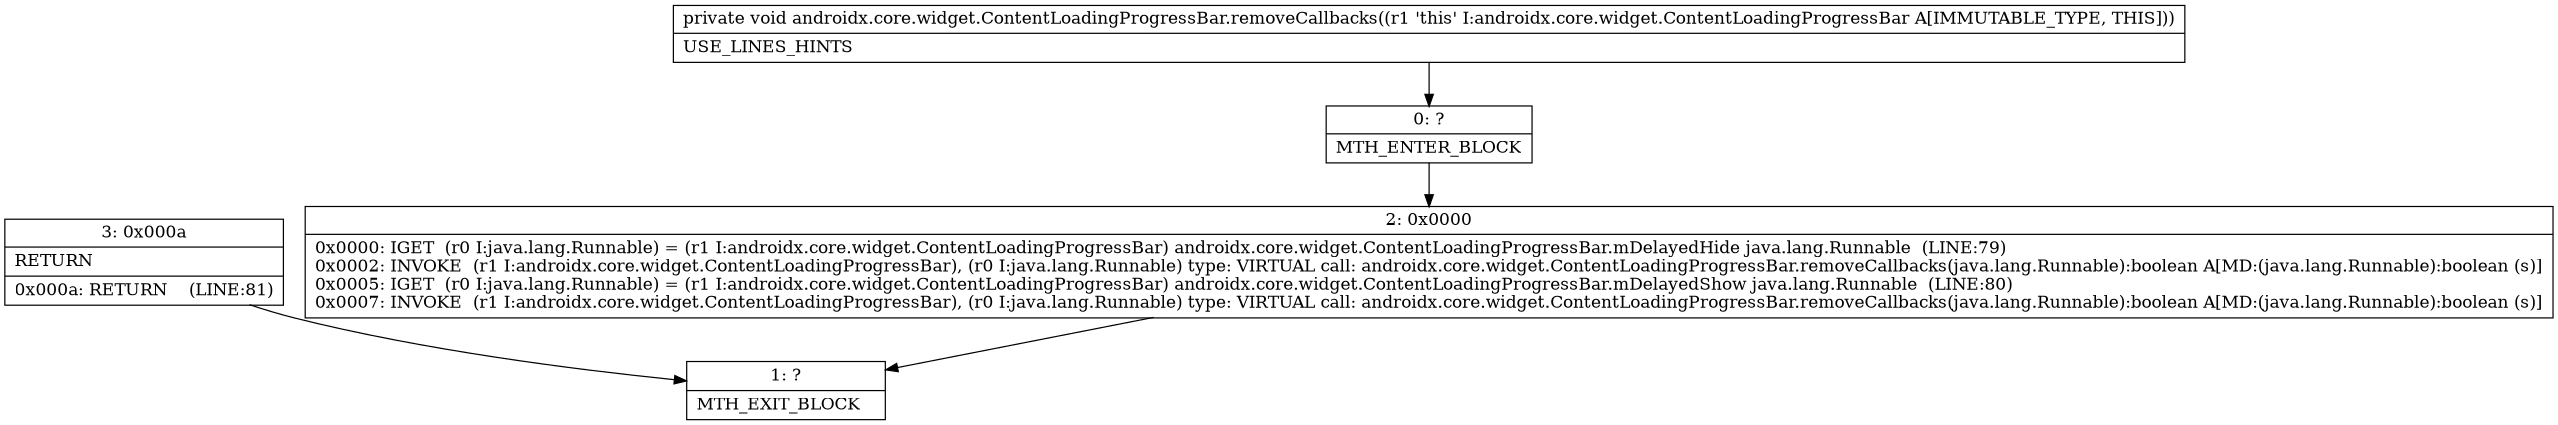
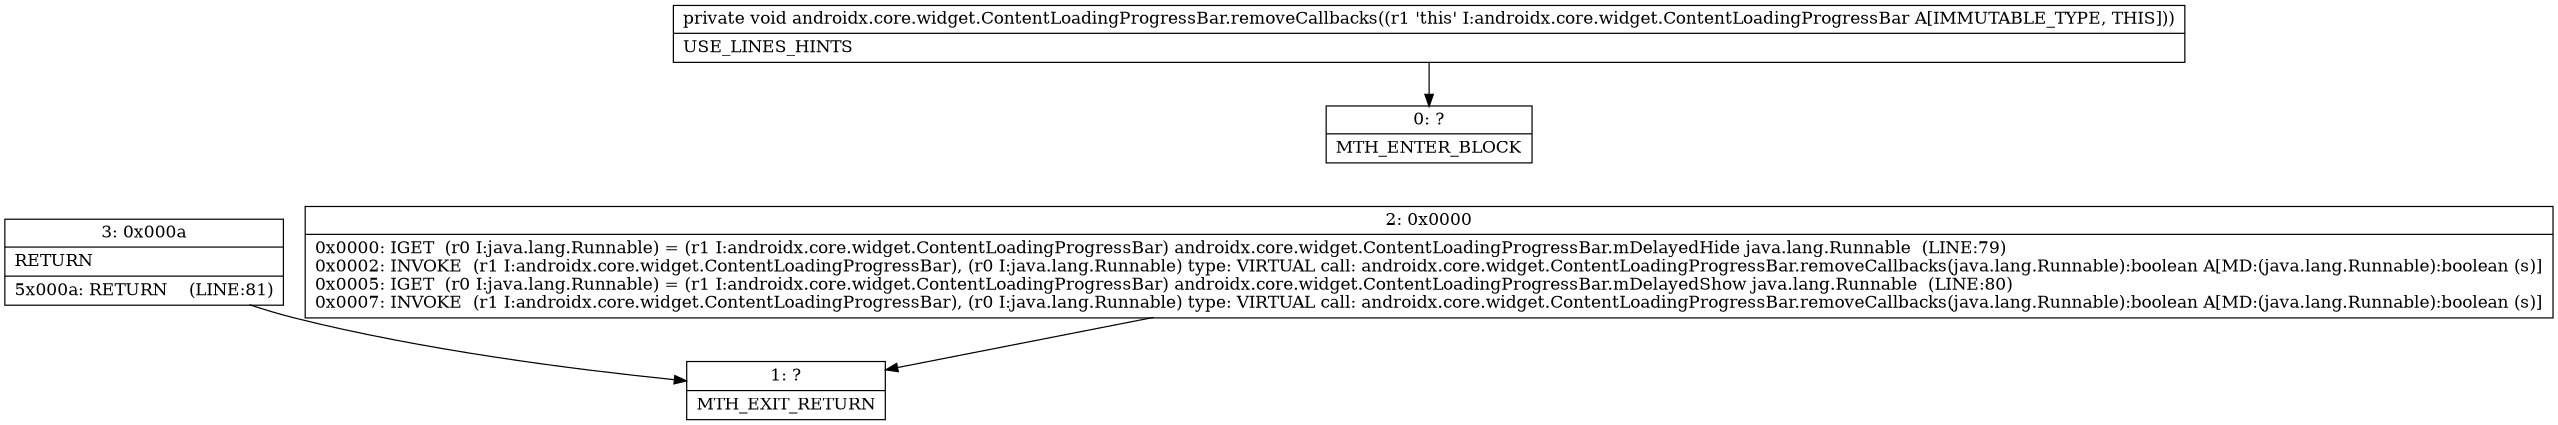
edge "0: ?" -> "2: 0x0000": removed
node "3: 0x000a": text "0x000a: RETURN    (LINE:81)" -> "5x000a: RETURN    (LINE:81)"
node "1: ?": text "MTH_EXIT_BLOCK" -> "MTH_EXIT_RETURN"
